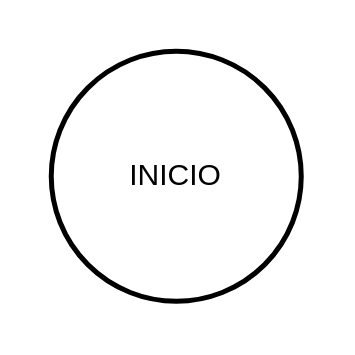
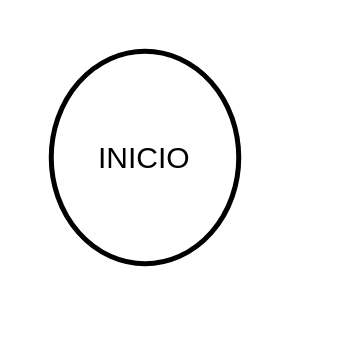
node "INICIO": size 250x250 -> 188x213
